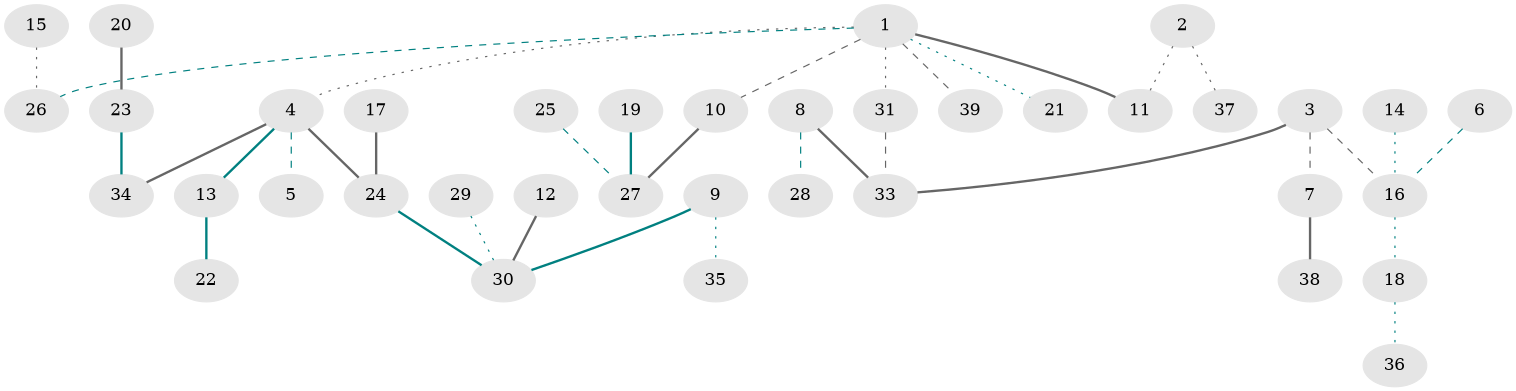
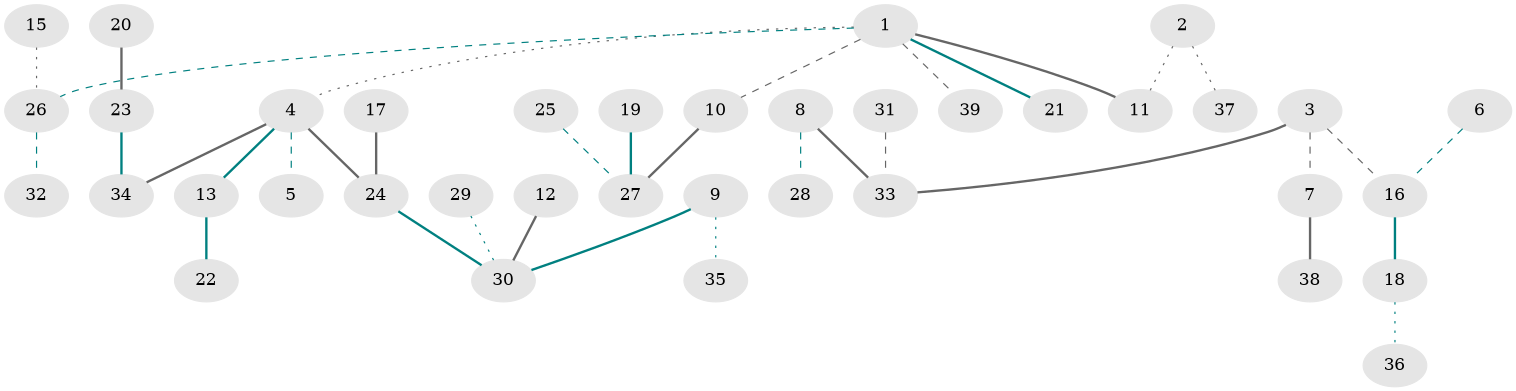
edge "1" -- "21": style dotted -> bold
edge "1" -- "31": removed
node "14": removed
node "32": added
edge "16" -- "18": style dotted -> bold
